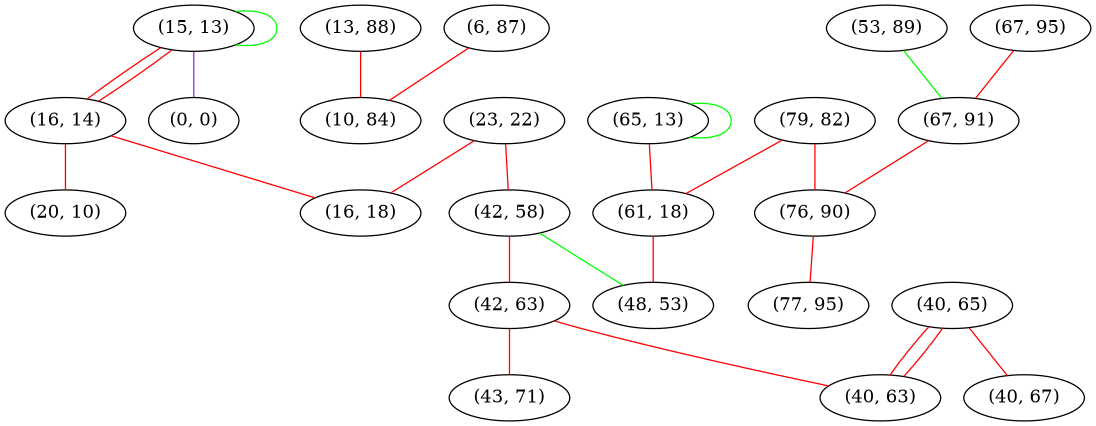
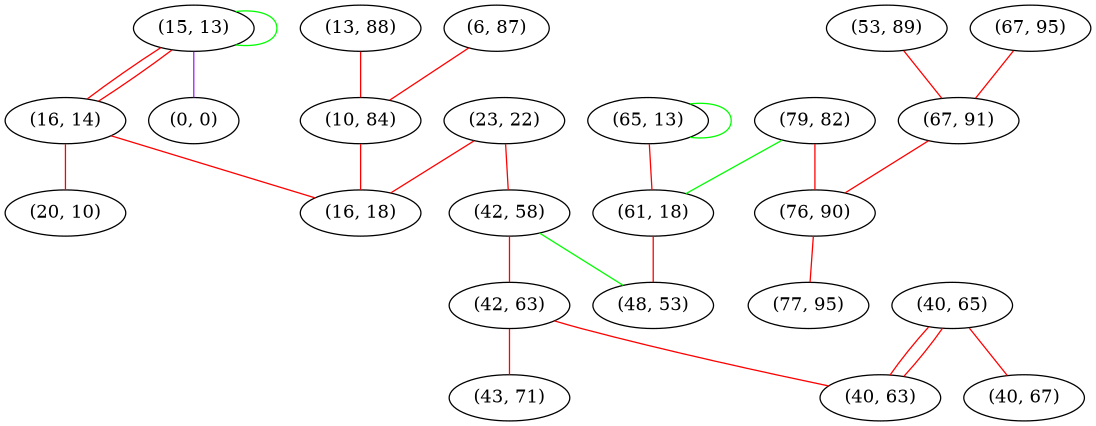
edge "(53, 89)" -- "(67, 91)": color green -> red
edge "(10, 84)" -- "(16, 18)": added
edge "(79, 82)" -- "(61, 18)": color red -> green
